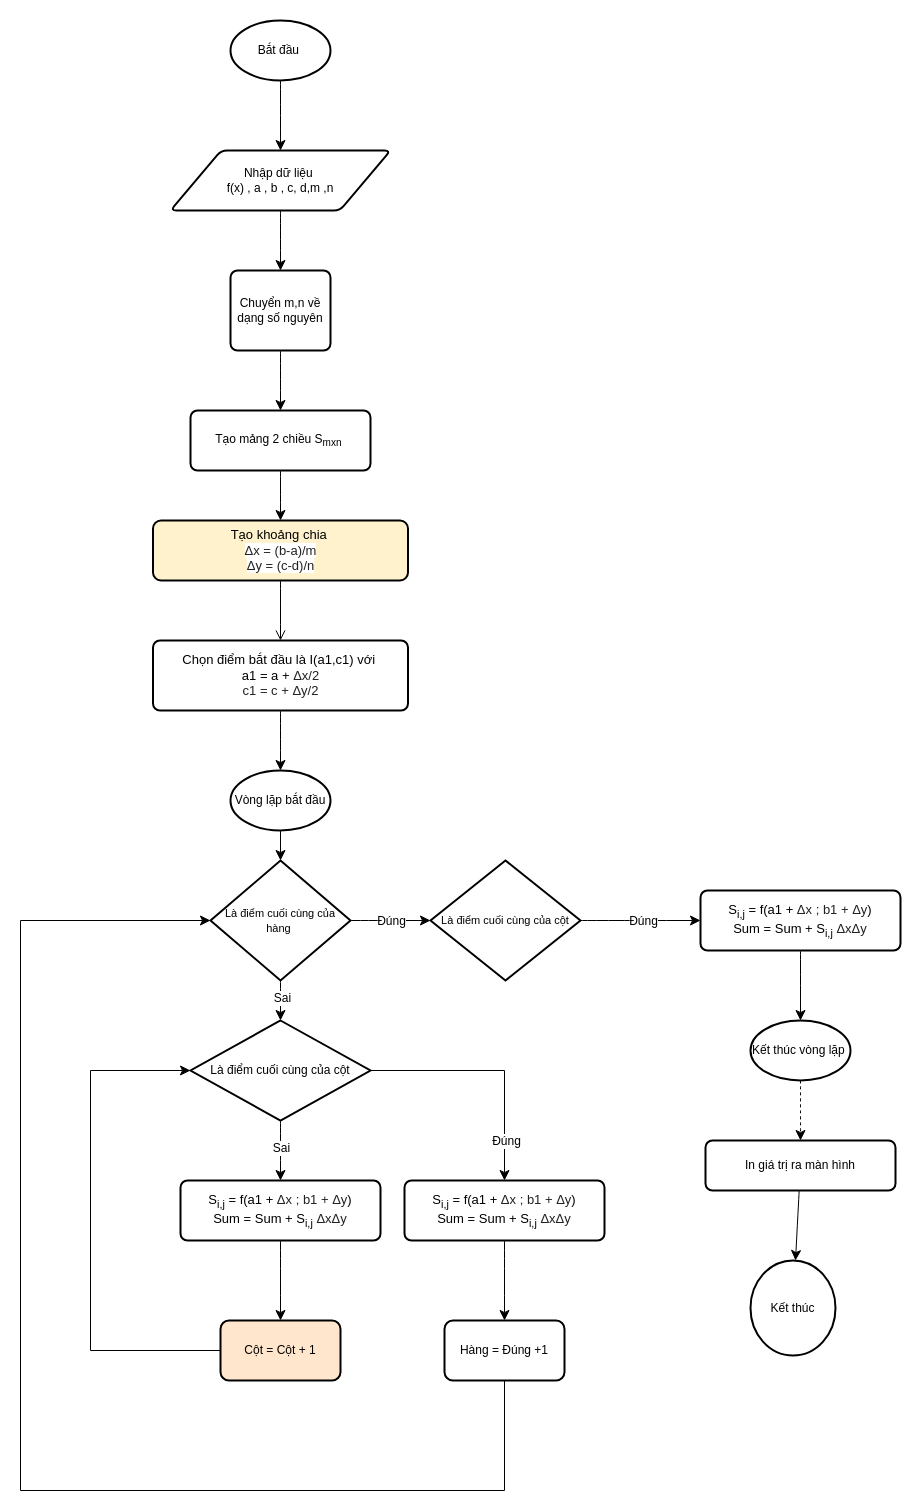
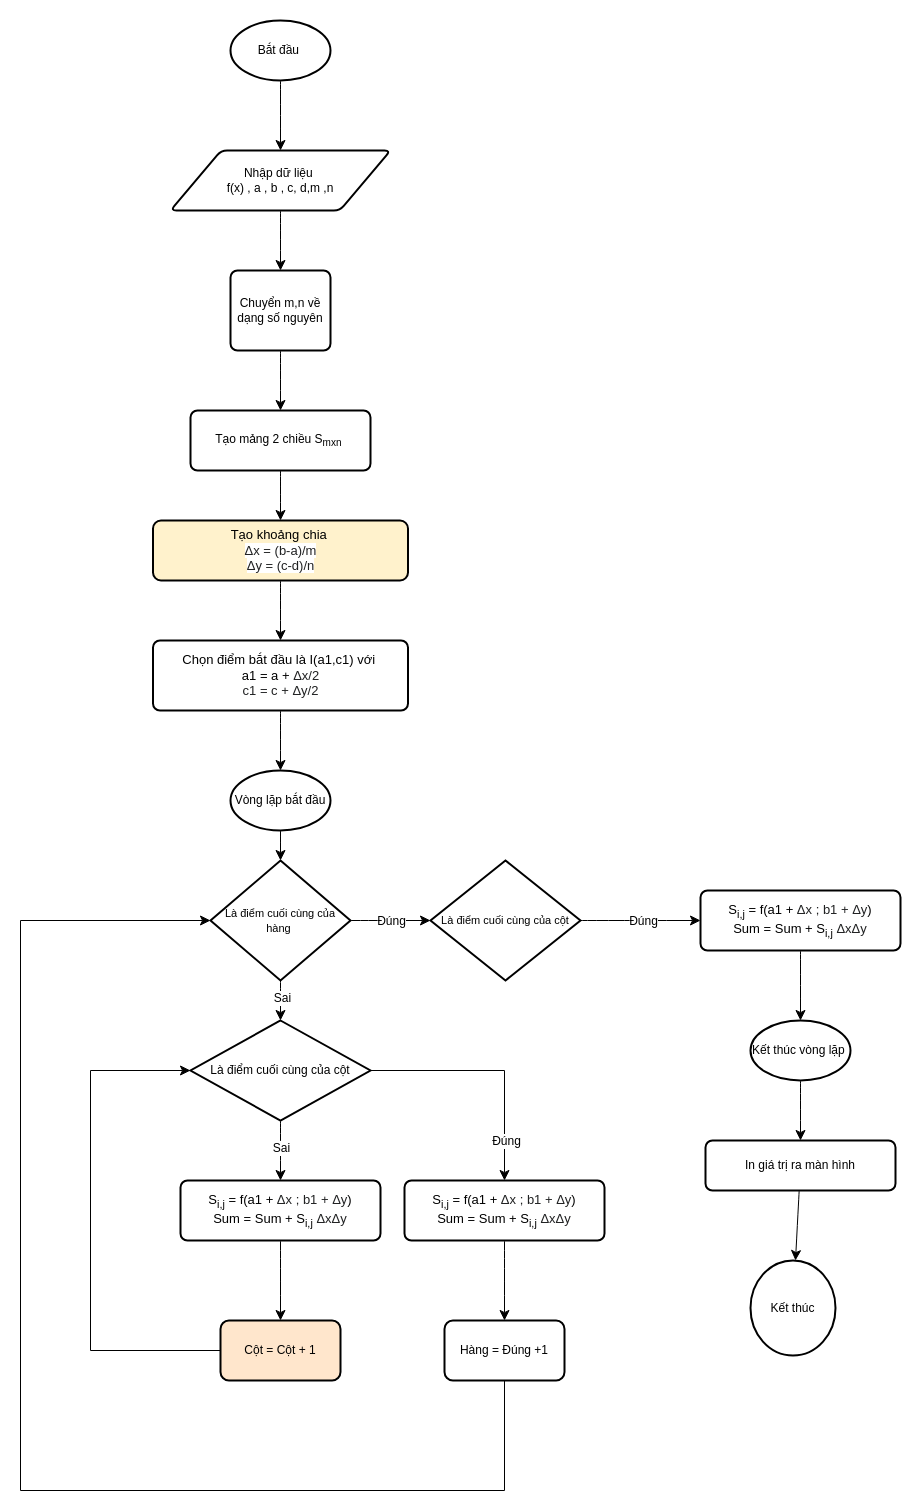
edge "Tạo khoảng chia Δx = (b-a)/m Δy = (c-d)/n" -> "Chọn điểm bắt đầu là I(a1,c1) với a1 = a + Δx/2 c1 = c + Δy/2": arrowhead open -> classic
edge "Kết thúc vòng lặp" -> "In giá trị ra màn hình": style dashed -> solid
